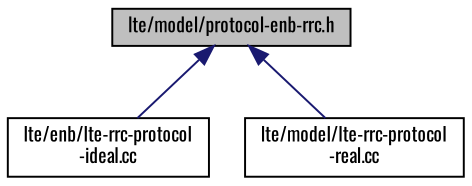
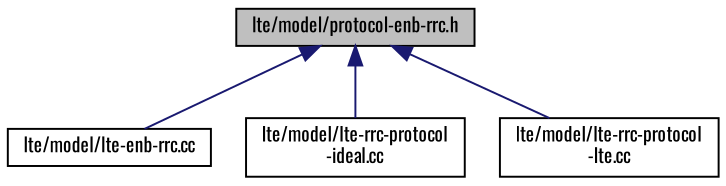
node "lte/enb/lte-rrc-protocol -ideal.cc": label "lte/enb/lte-rrc-protocol -ideal.cc" -> "lte/model/lte-rrc-protocol -ideal.cc"
node "lte/model/lte-enb-rrc.cc": added
node "lte/model/lte-rrc-protocol -real.cc": label "lte/model/lte-rrc-protocol -real.cc" -> "lte/model/lte-rrc-protocol -lte.cc"
